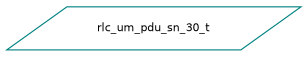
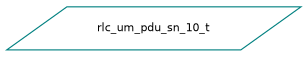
node "rlc_um_pdu_sn_30_t": label "rlc_um_pdu_sn_30_t" -> "rlc_um_pdu_sn_10_t"
